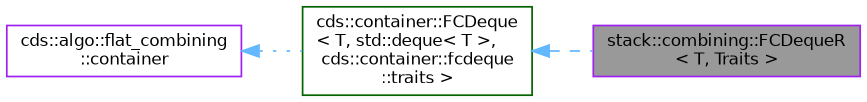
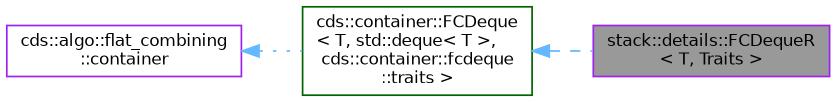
node "stack::combining::FCDequeR < T, Traits >": label "stack::combining::FCDequeR < T, Traits >" -> "stack::details::FCDequeR < T, Traits >"
